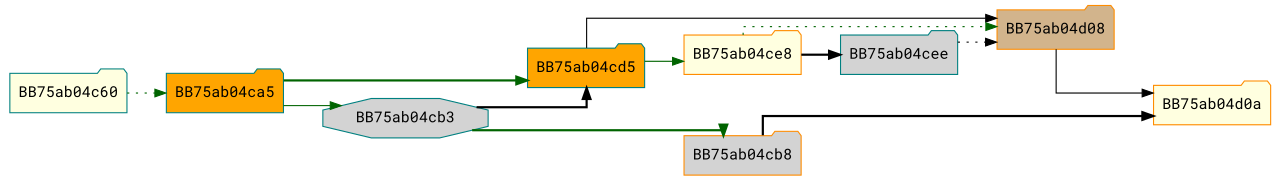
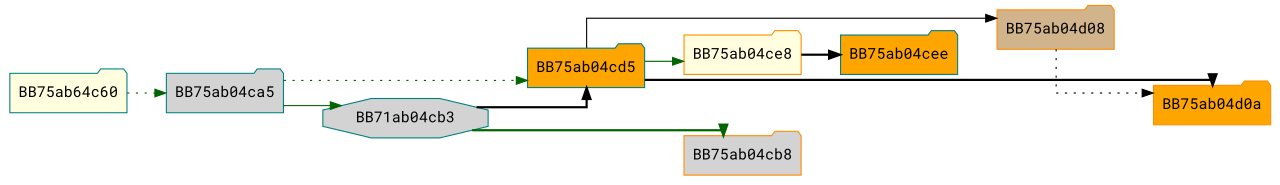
edge "BB75ab04ce8" -> "BB75ab04d08": removed
edge "BB75ab04cee" -> "BB75ab04d08": removed
node "BB75ab04cee": fillcolor lightgrey -> orange
edge "BB75ab04ca5" -> "BB75ab04cd5": style bold -> dotted
node "BB75ab04c60": label "BB75ab04c60" -> "BB75ab64c60"
node "BB75ab04ca5": fillcolor orange -> lightgrey
edge "BB75ab04d08" -> "BB75ab04d0a": style solid -> dotted
node "BB75ab04d0a": fillcolor lightyellow -> orange
edge "BB75ab04cb8" -> "BB75ab04d0a": now "BB75ab04cd5" -> "BB75ab04d0a"
node "BB75ab04cb3": label "BB75ab04cb3" -> "BB71ab04cb3"
